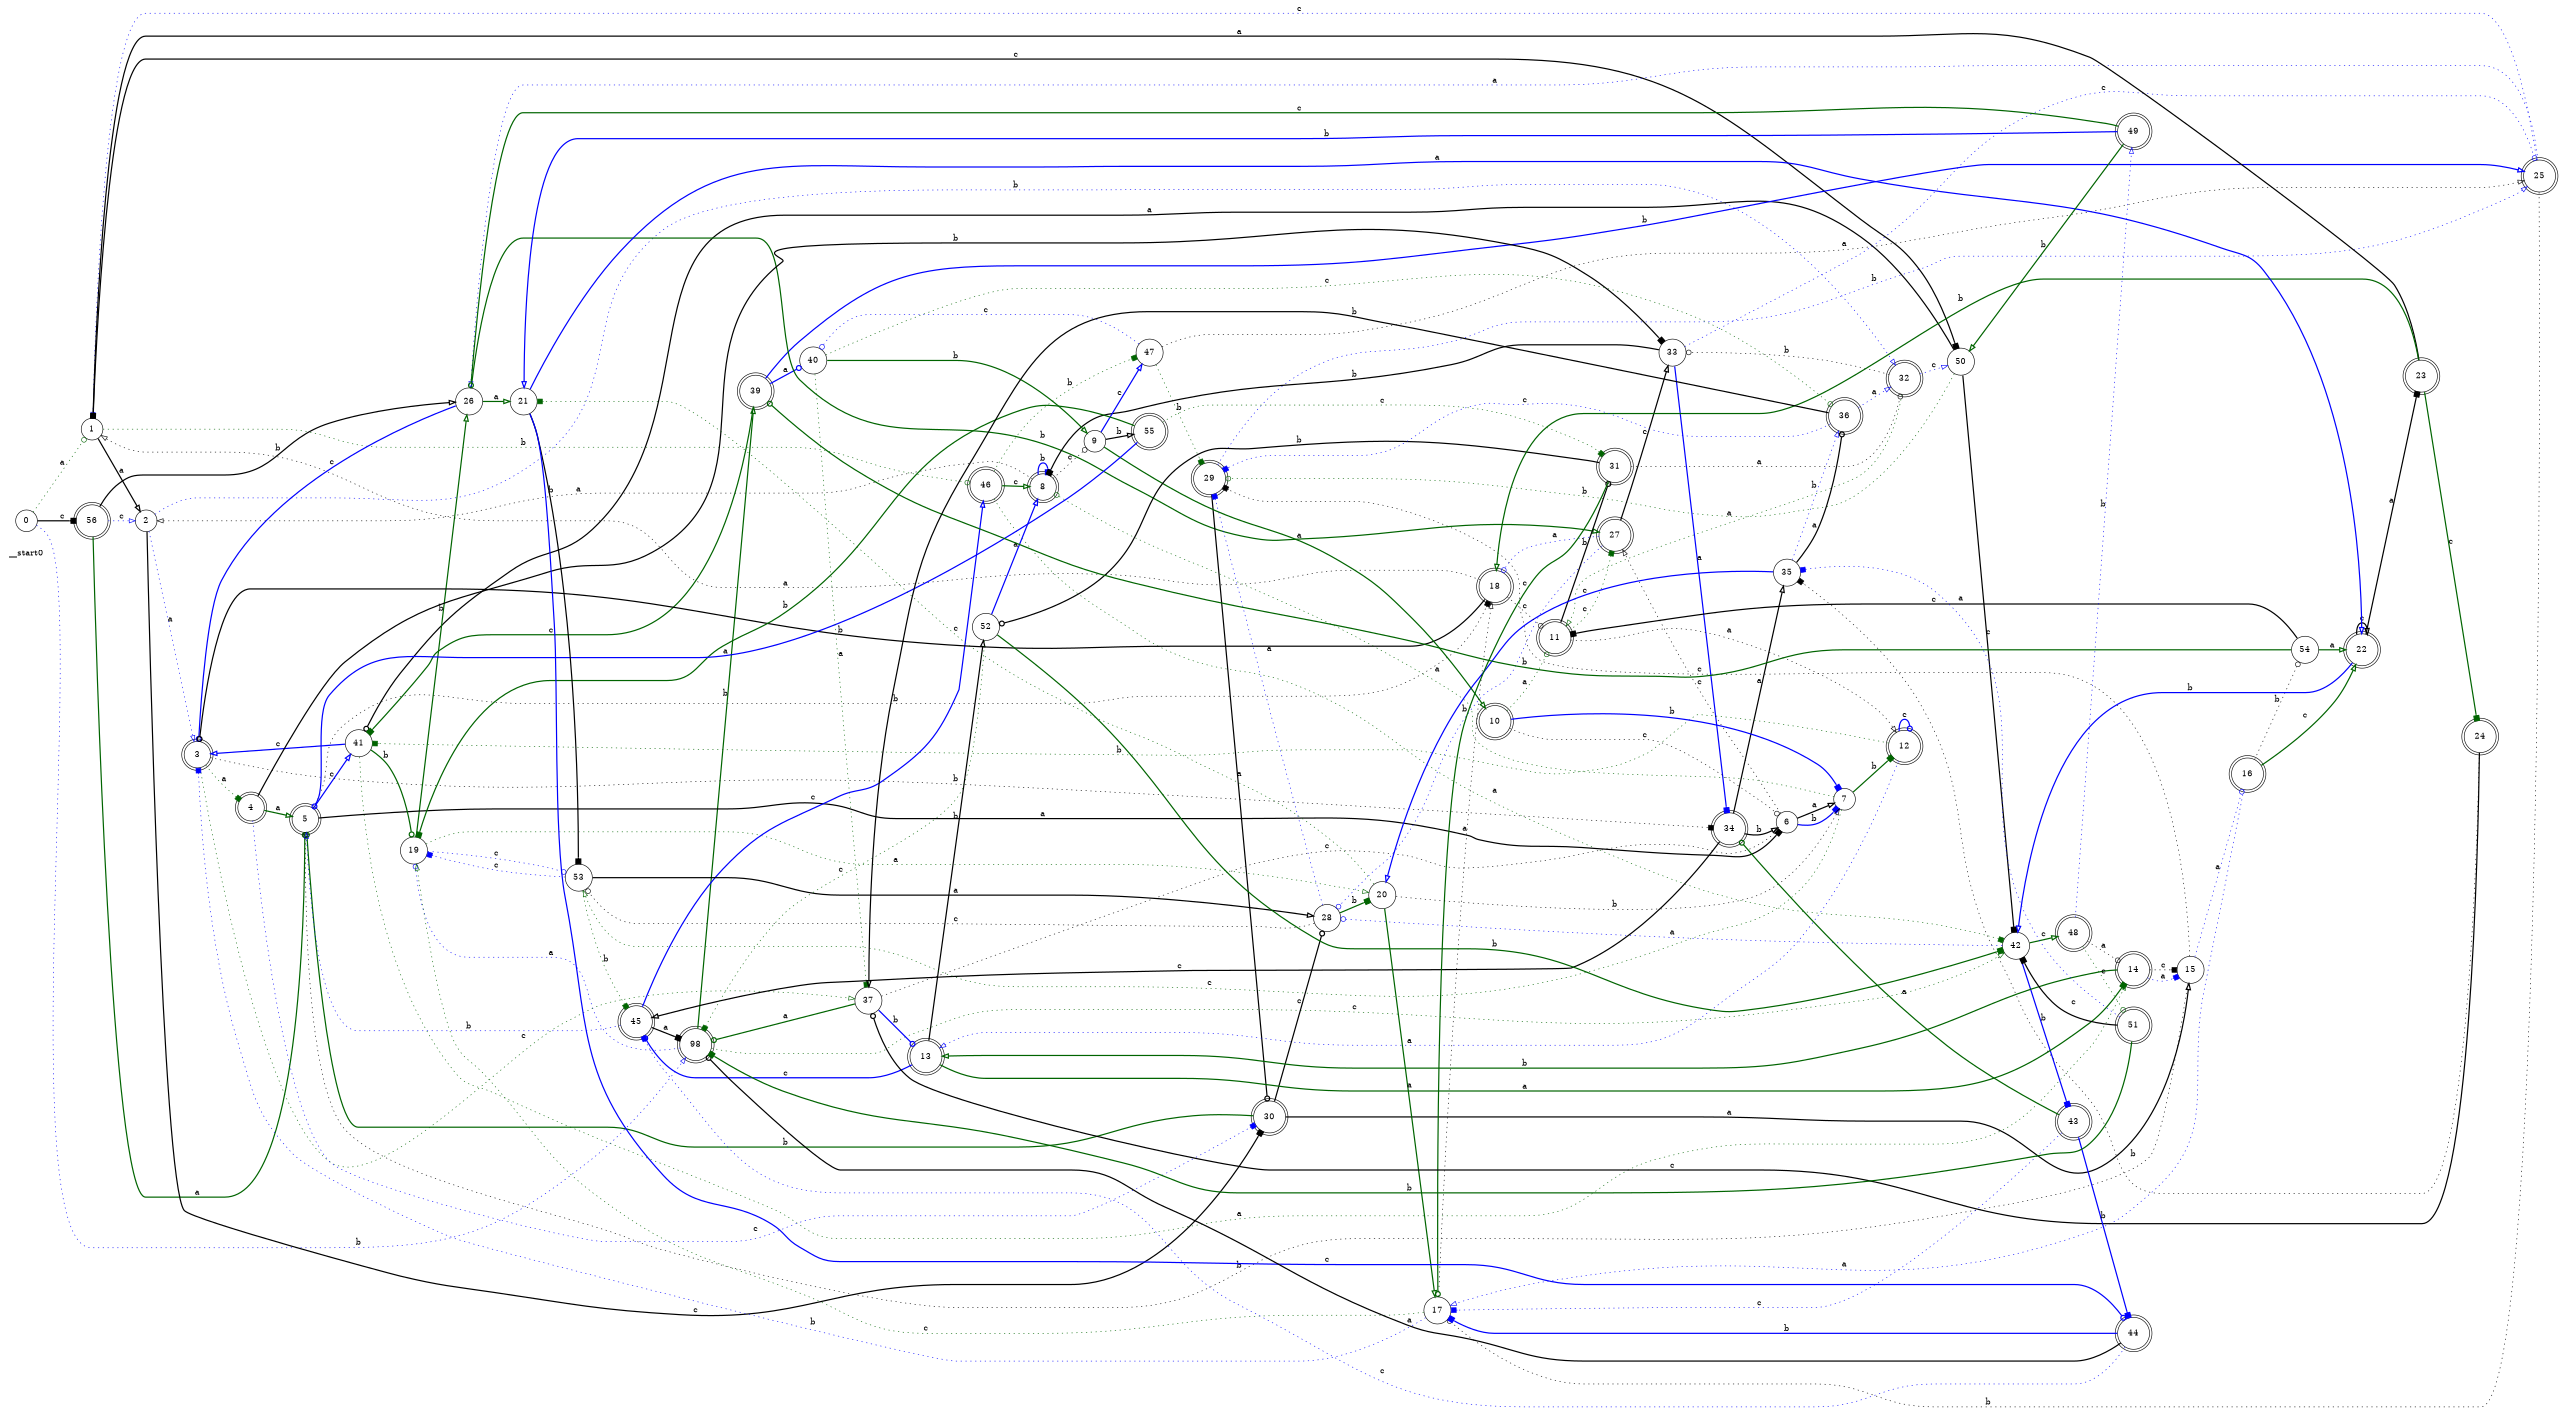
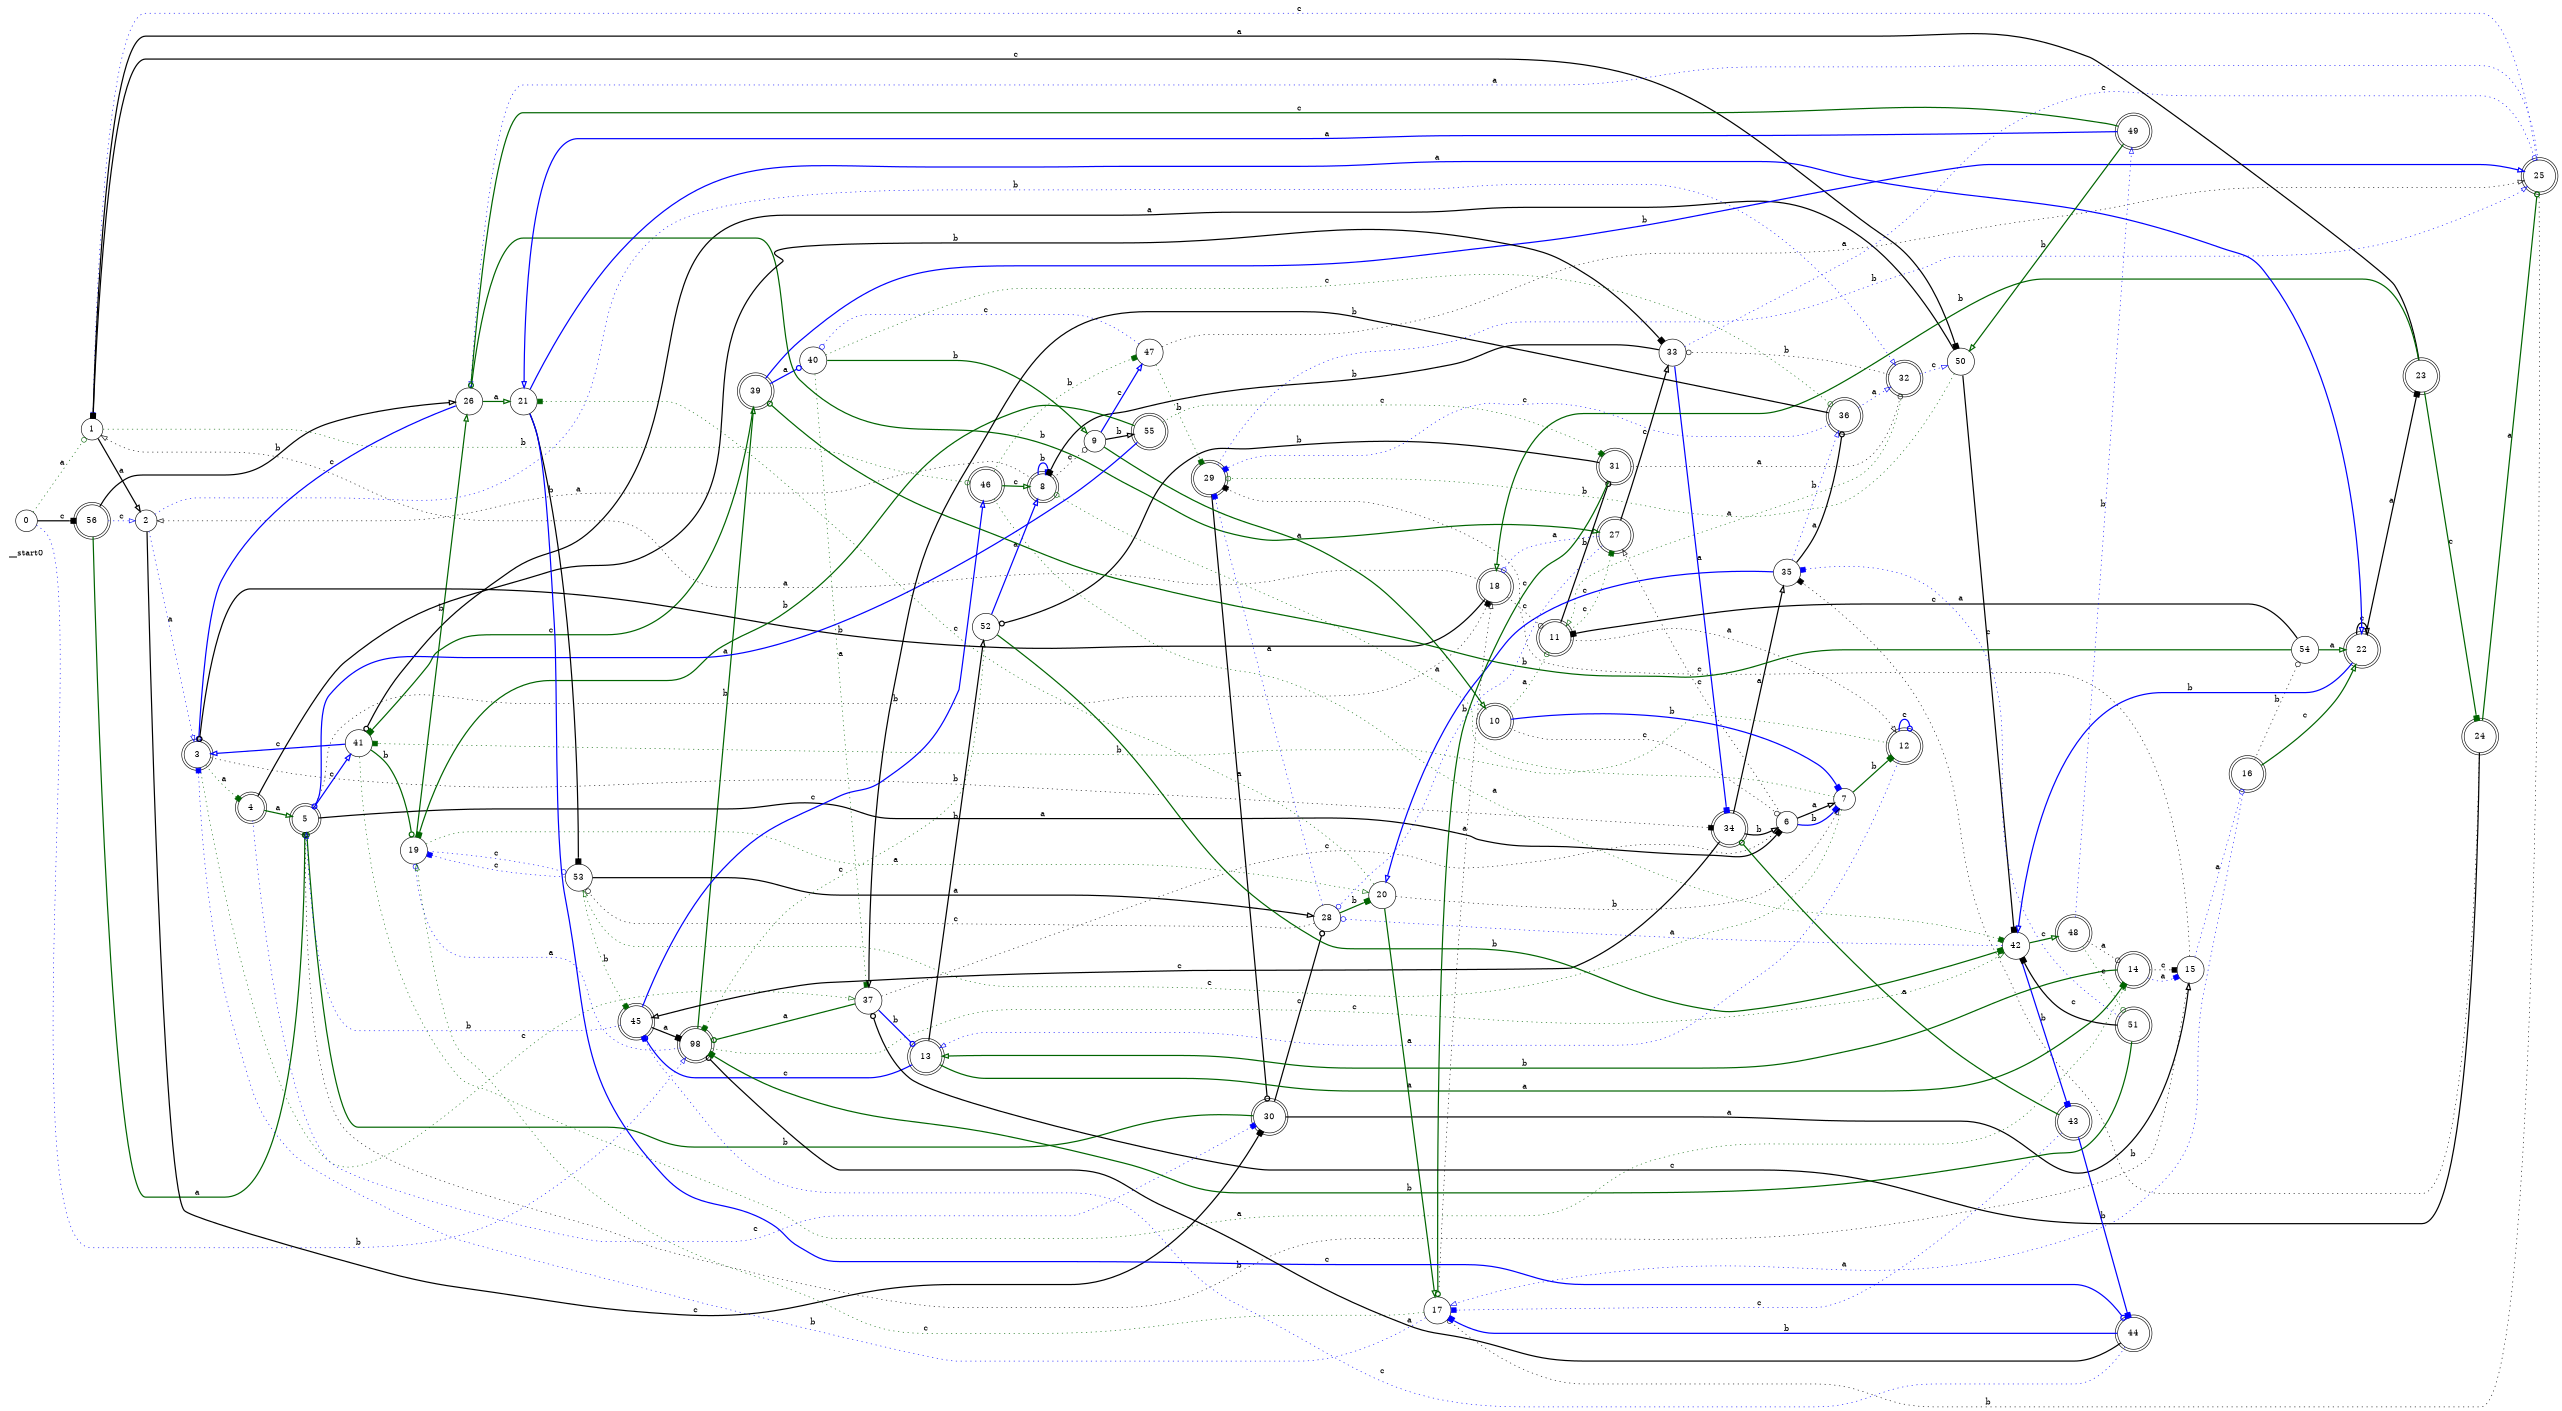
edge "49" -> "21": label "b" -> "a"
edge "24" -> "25": added, label "a"
